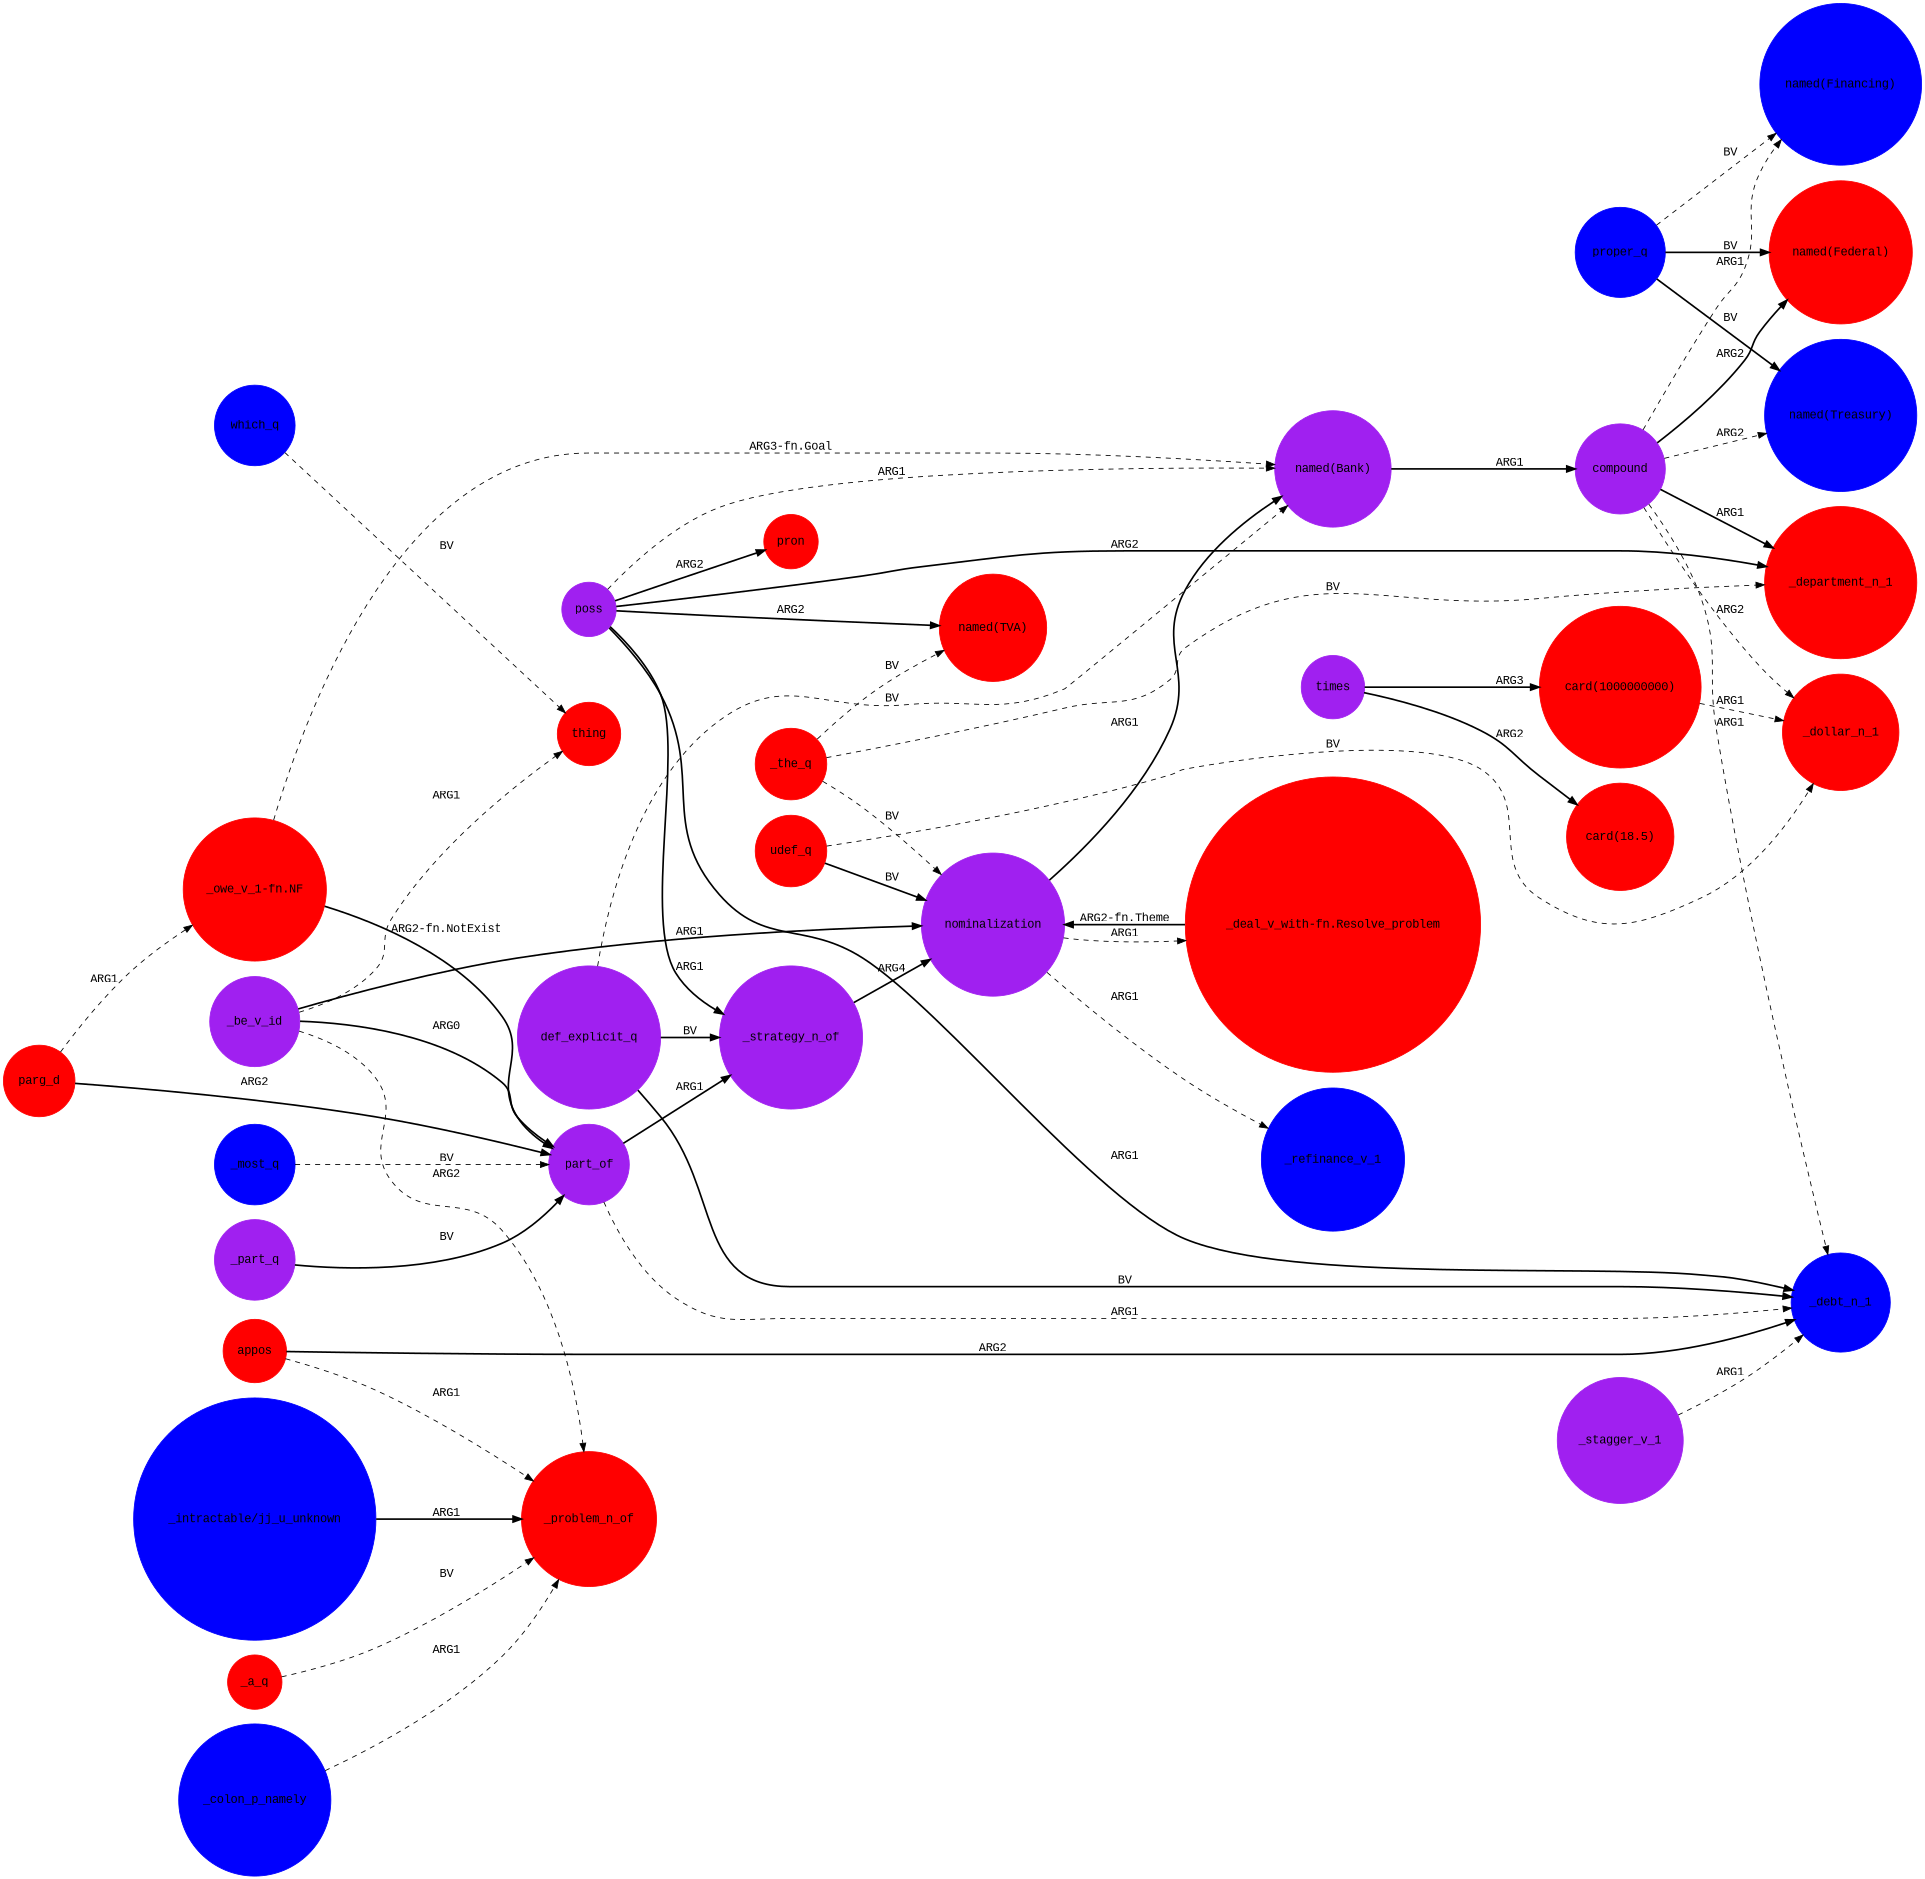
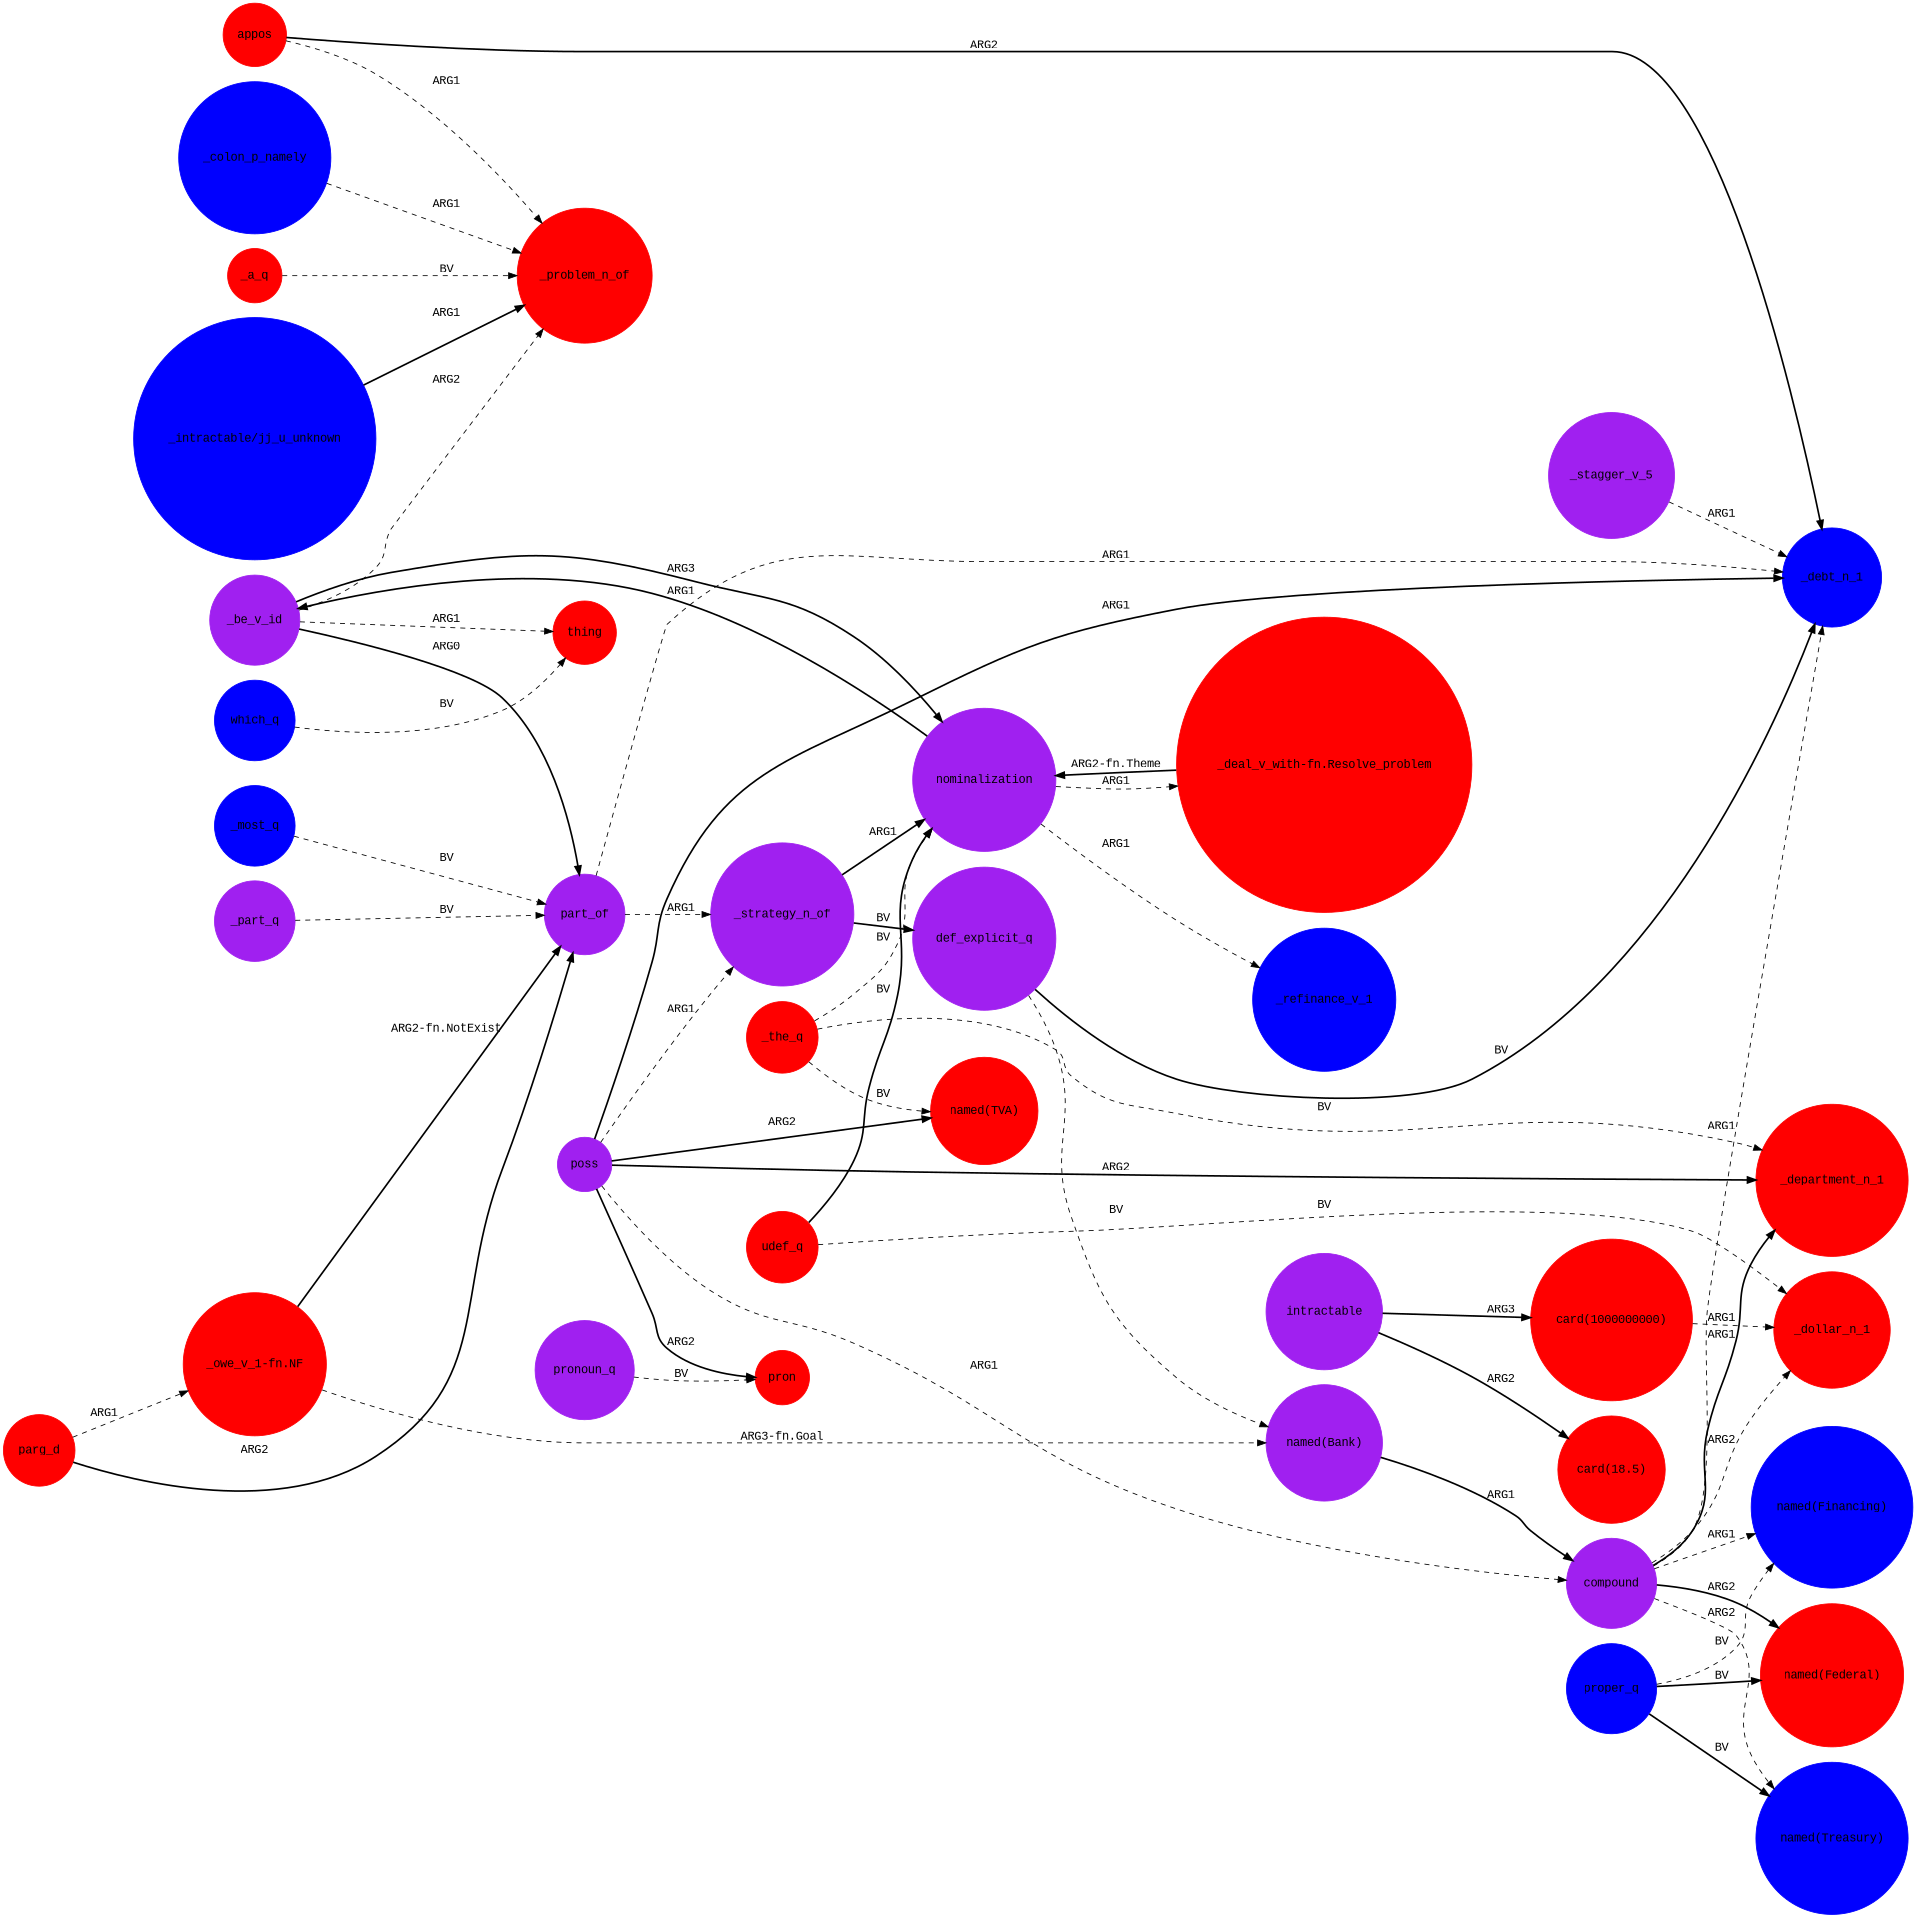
edge "poss" -> "named(Bank)": now "poss" -> "compound"
node "times": label "times" -> "intractable"
edge "nominalization" -> "named(Bank)": now "nominalization" -> "_be_v_id"
edge "poss" -> "_strategy_n_of": style bold -> dashed
edge "_be_v_id" -> "nominalization": label "ARG1" -> "ARG3"
edge "_strategy_n_of" -> "nominalization": label "ARG4" -> "ARG1"
edge "def_explicit_q" -> "_strategy_n_of": reversed
edge "part_of" -> "_strategy_n_of": style bold -> dashed
edge "_part_q" -> "part_of": style bold -> dashed
node "pronoun_q": added
node "_stagger_v_1": label "_stagger_v_1" -> "_stagger_v_5"
